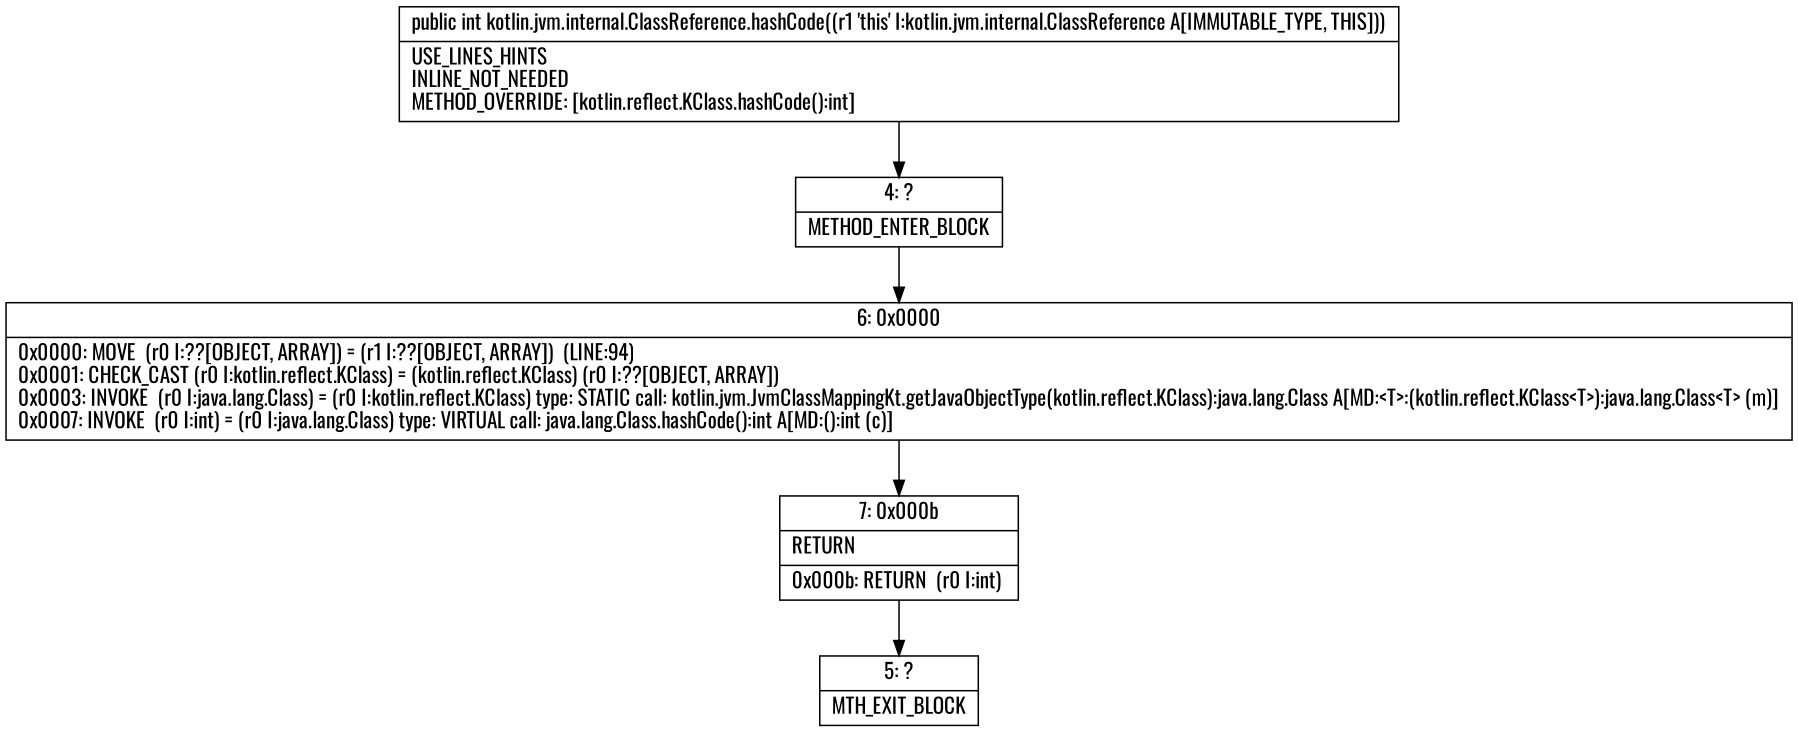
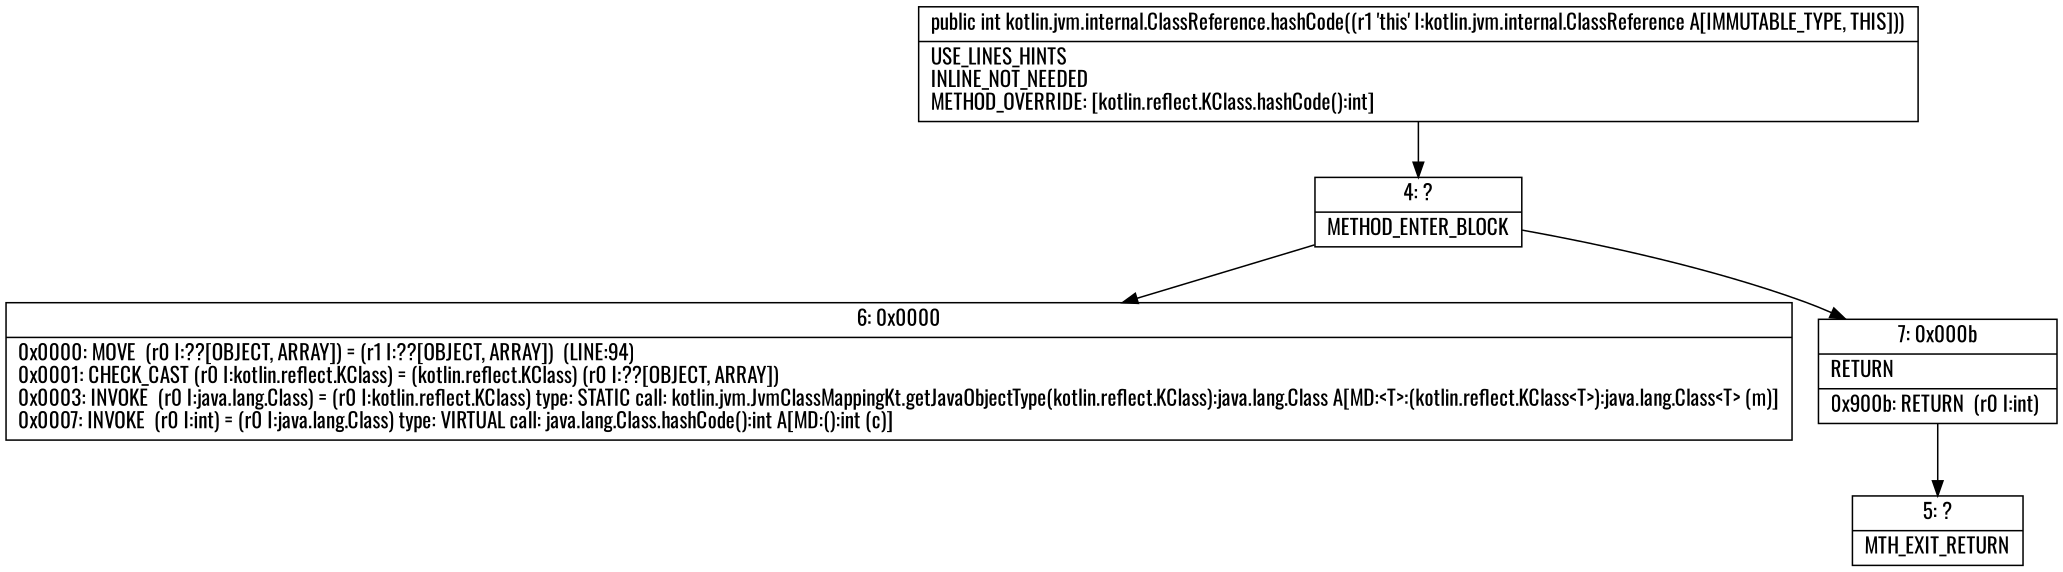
edge "6: 0x0000" -> "7: 0x000b": now "4: ?" -> "7: 0x000b"
node "7: 0x000b": text "0x000b: RETURN  (r0 I:int)" -> "0x900b: RETURN  (r0 I:int)"
node "5: ?": text "MTH_EXIT_BLOCK" -> "MTH_EXIT_RETURN"
